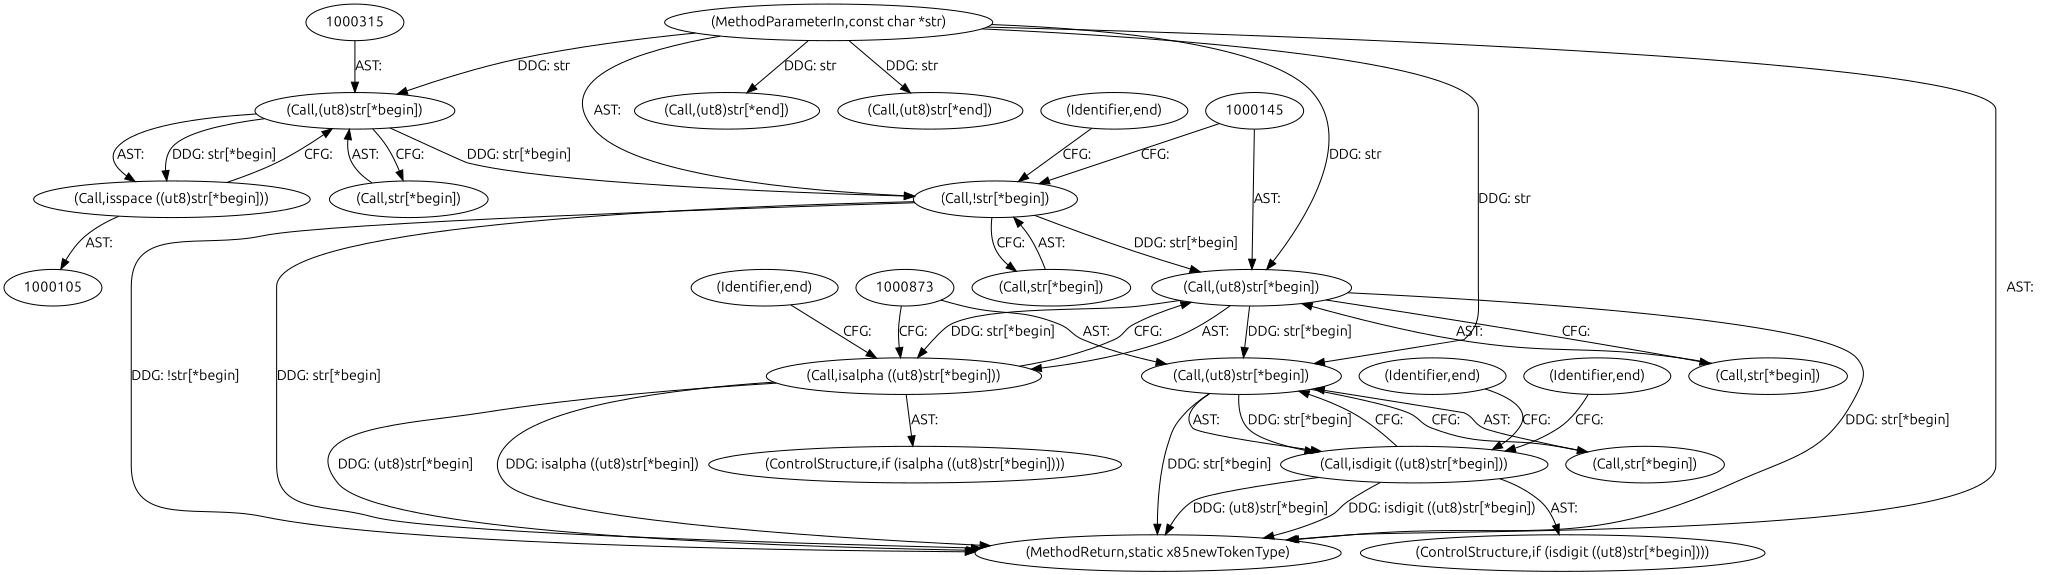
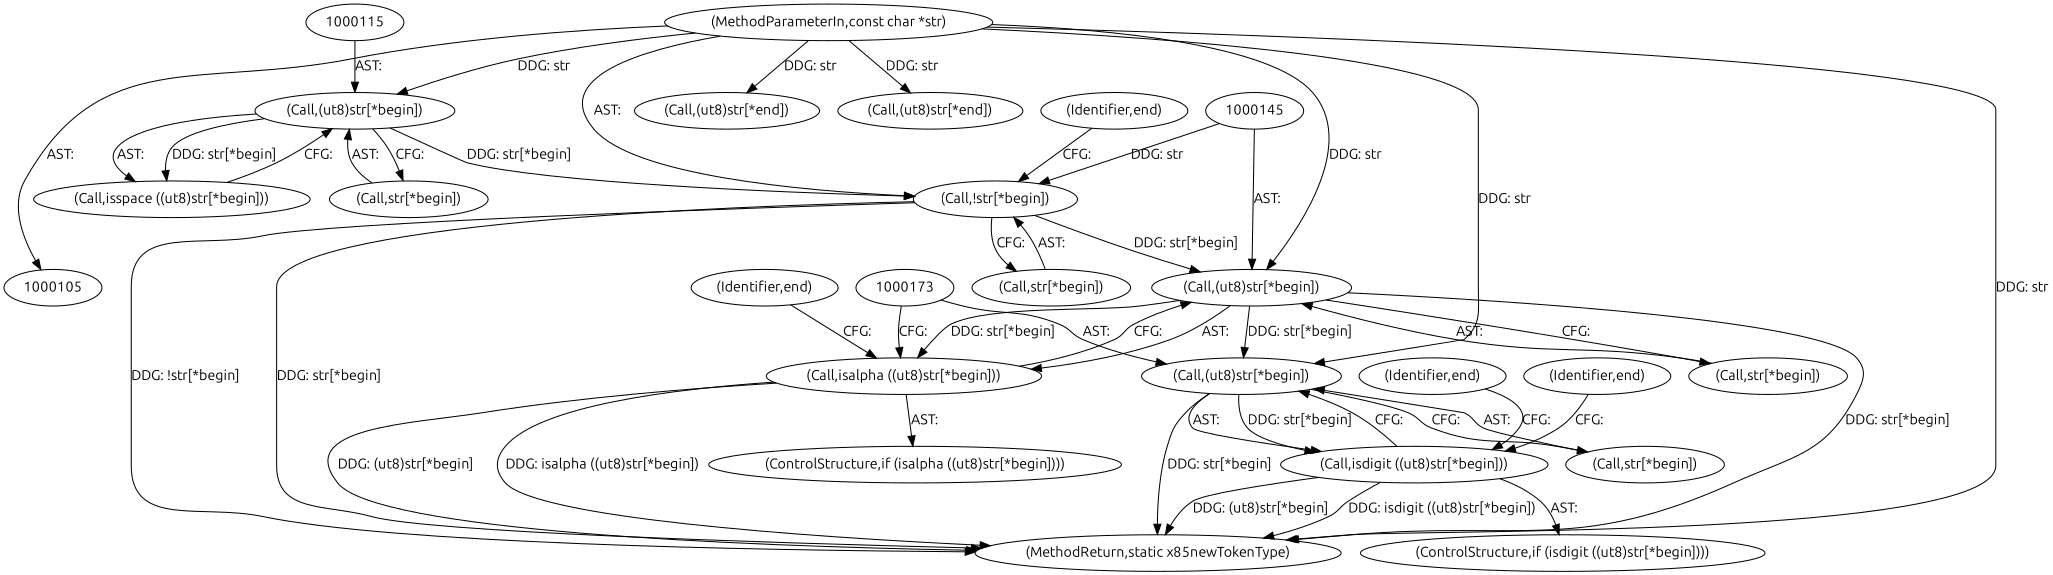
node "1000315": label "1000315" -> "1000115"
edge "1000145" -> "(Call,!str[*begin])": label "CFG: " -> "DDG: str"
edge "(Call,isspace ((ut8)str[*begin]))" -> "1000105": now "(MethodParameterIn,const char *str)" -> "1000105"
node "1000873": label "1000873" -> "1000173"
edge "(MethodParameterIn,const char *str)" -> "(MethodReturn,static x85newTokenType)": label "AST: " -> "DDG: str"
